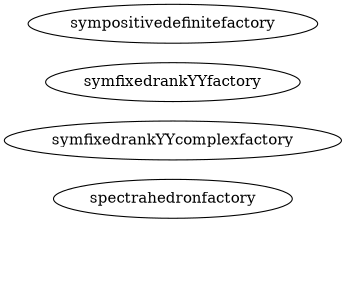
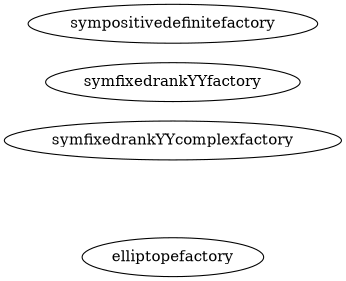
node "spectrahedronfactory": removed
node "elliptopefactory": added
